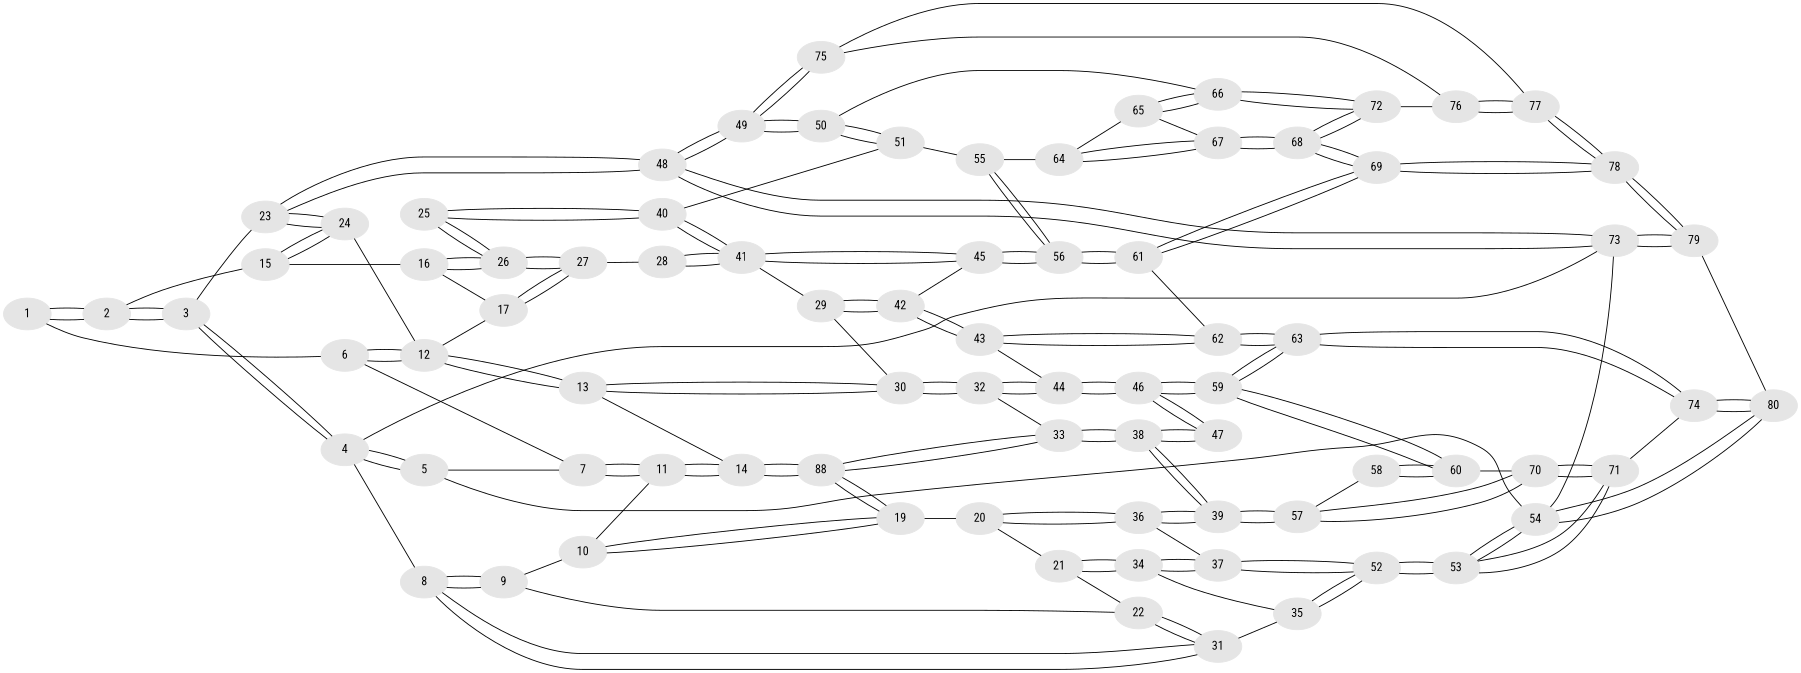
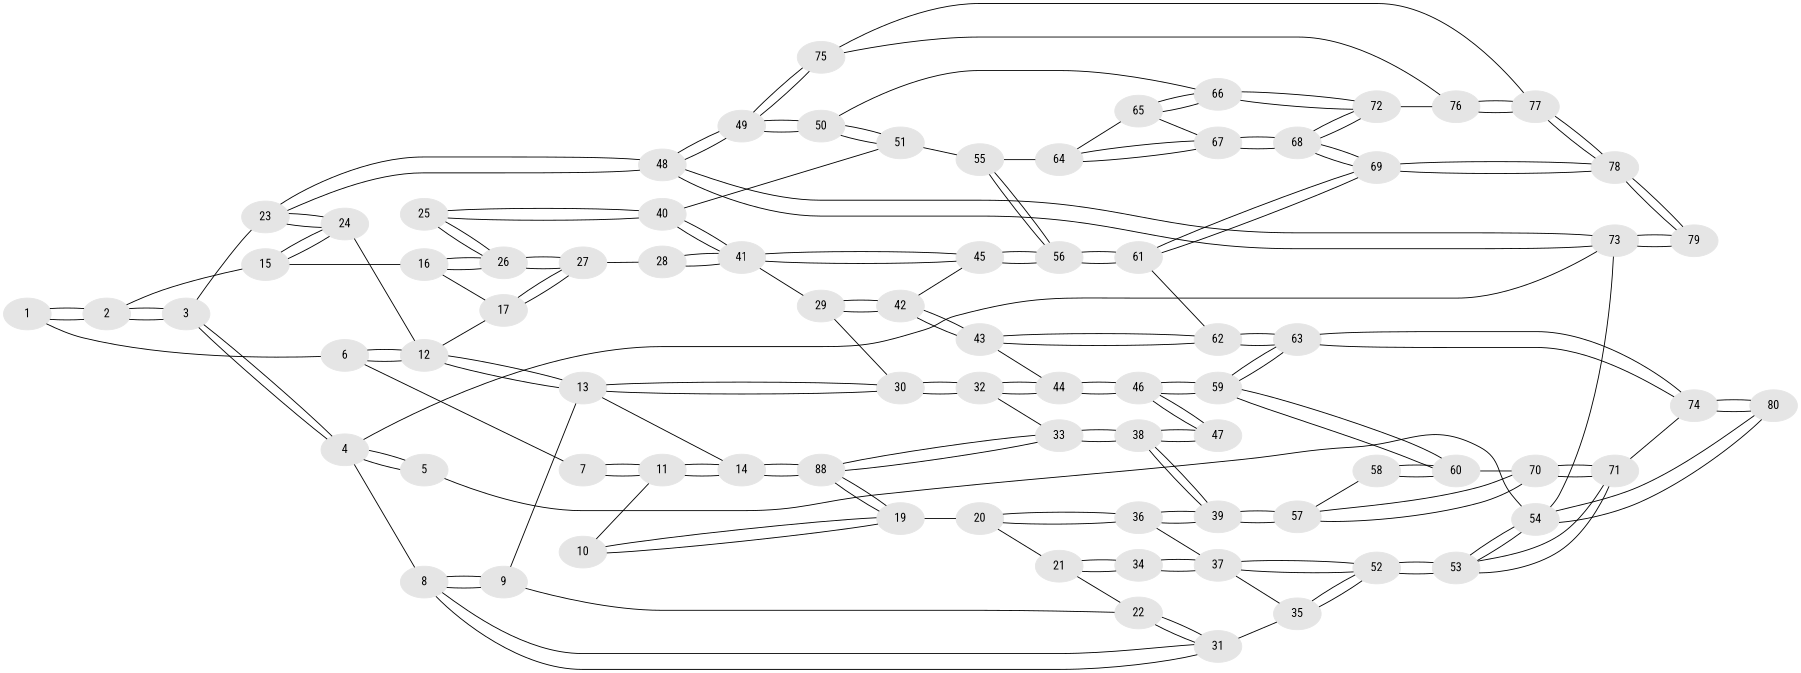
edge "79" -- "80": removed
edge "5" -- "7": removed
edge "10" -- "9": now "13" -- "9"
edge "34" -- "35": now "37" -- "35"
